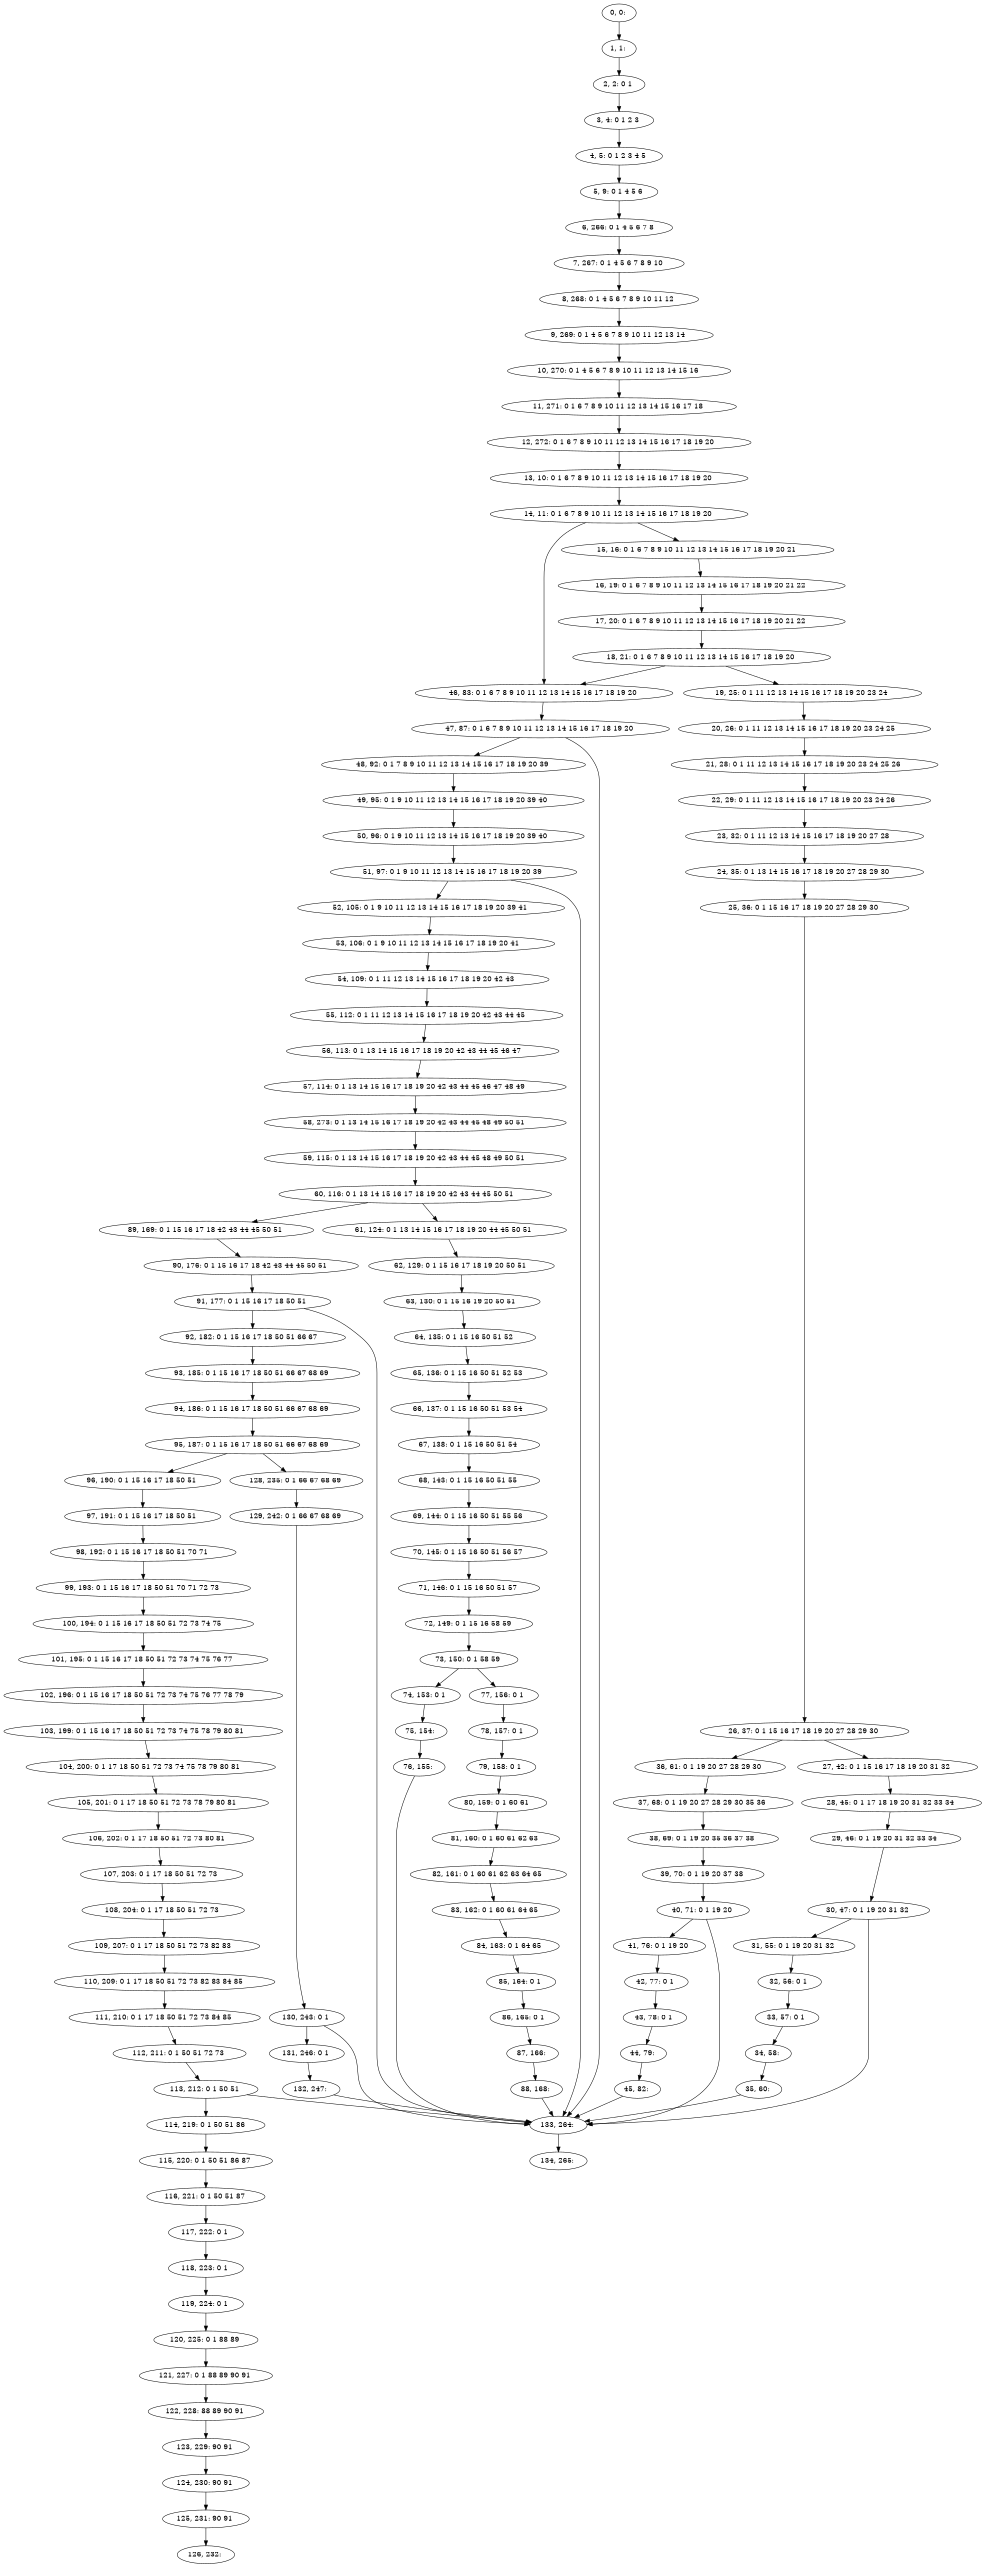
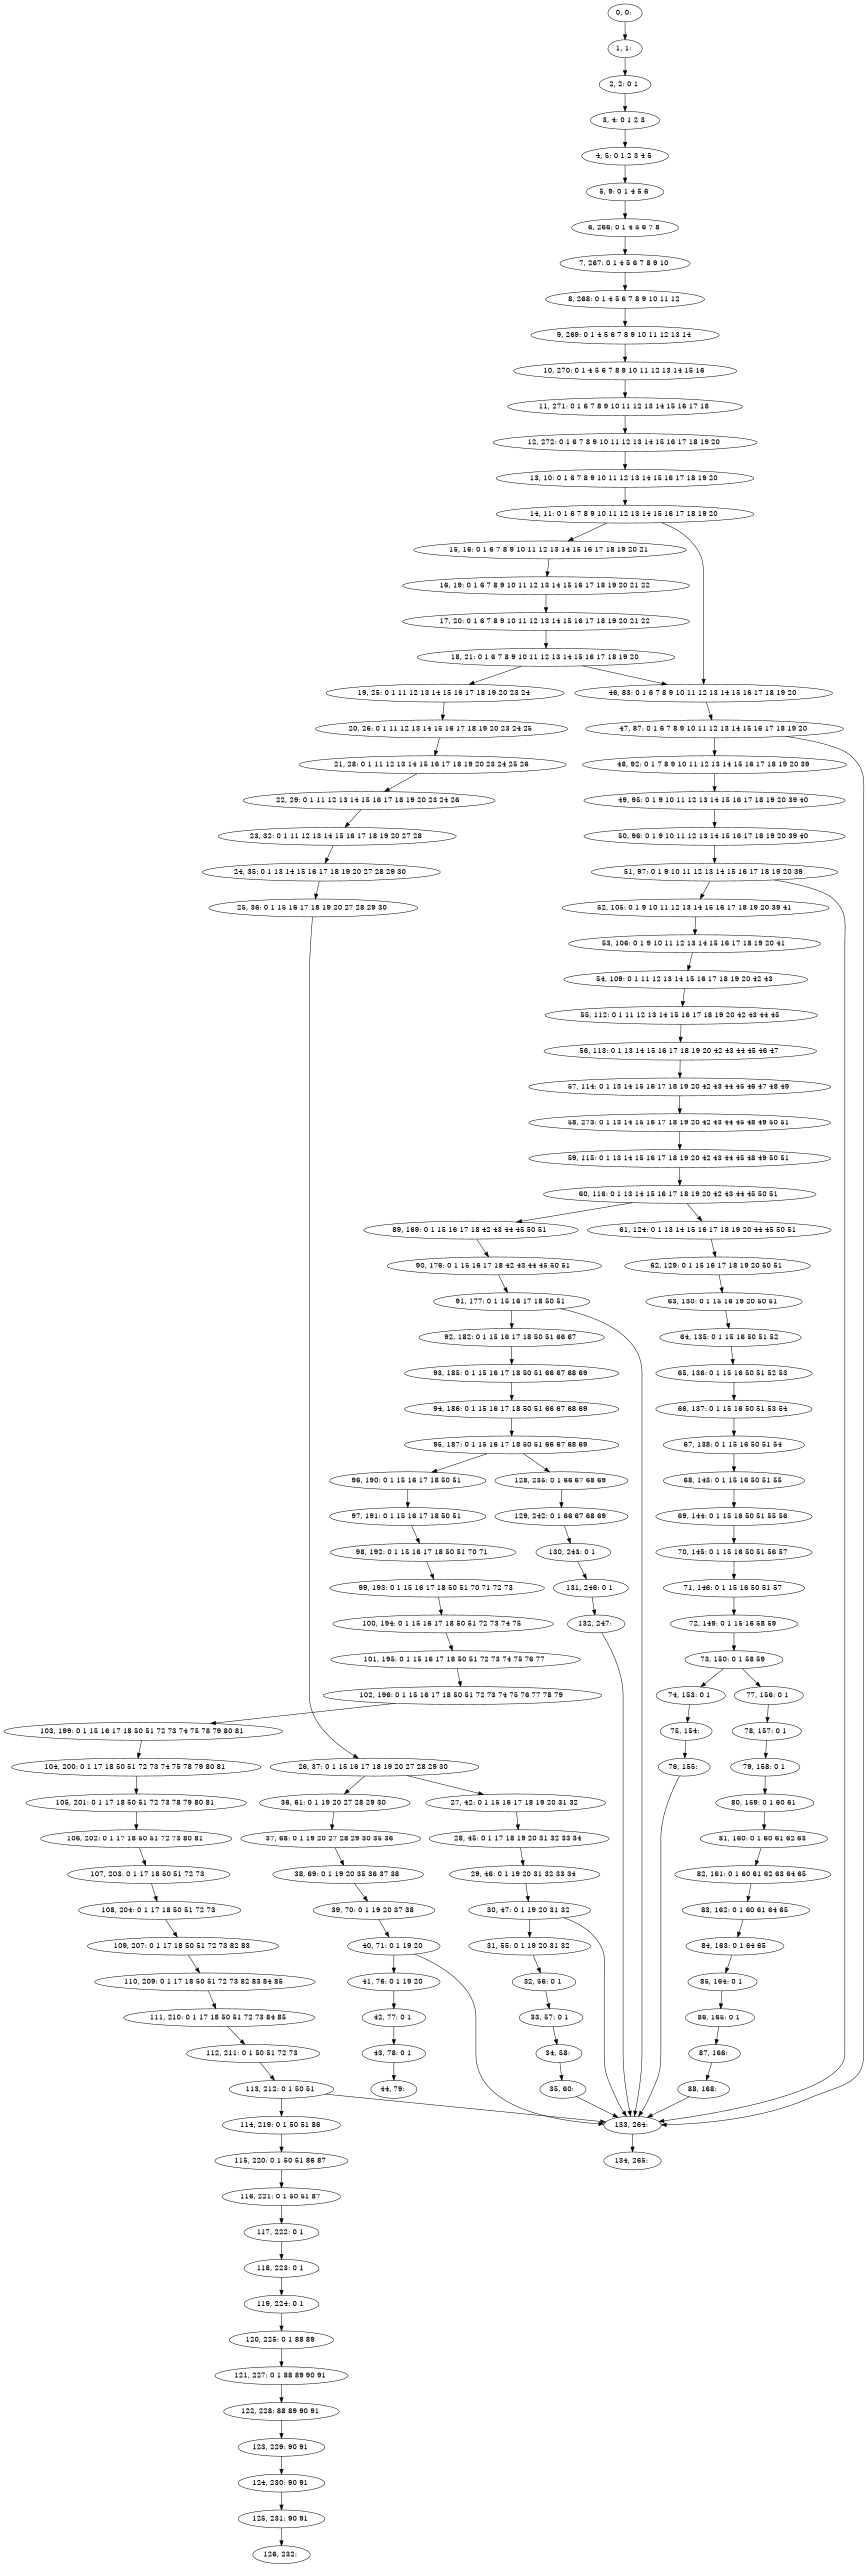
node "45, 82:": removed
edge "130, 243: 0 1" -> "133, 264:": removed
